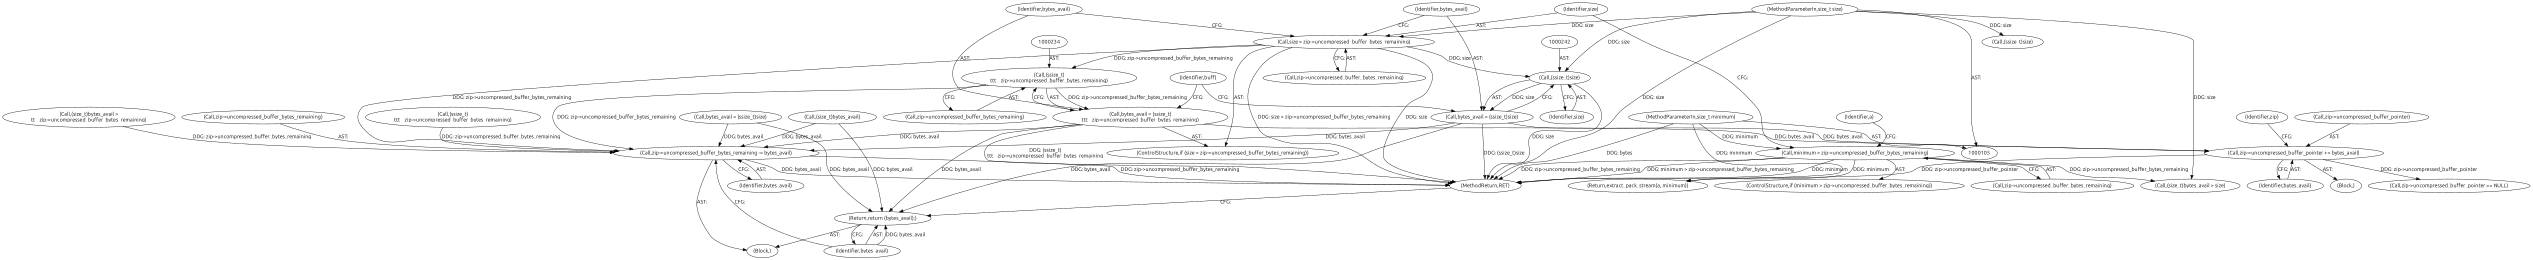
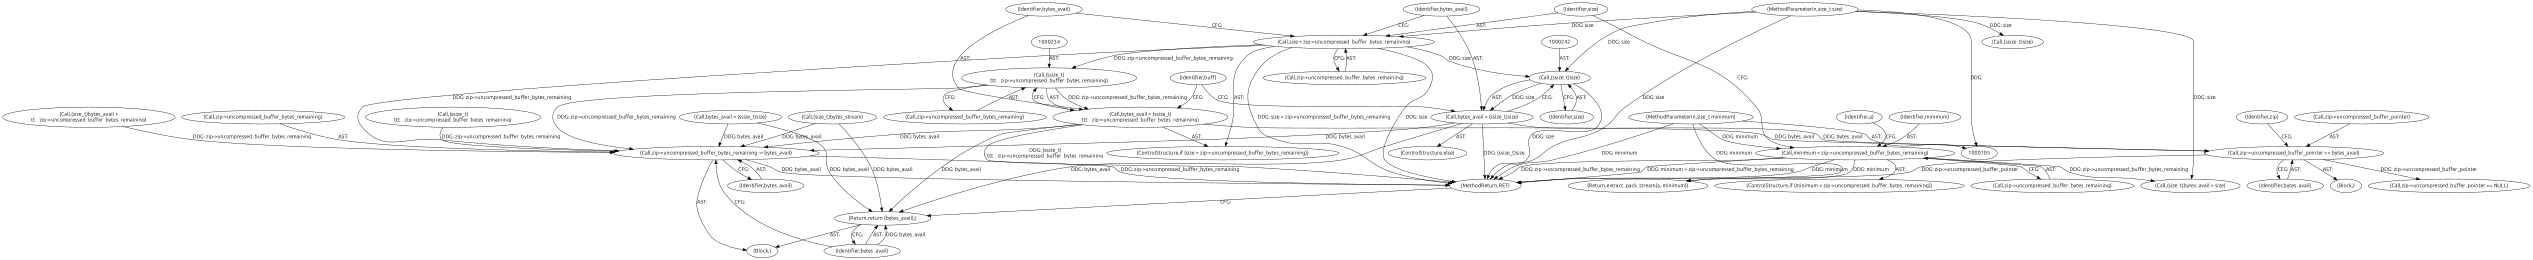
edge "(MethodParameterIn,size_t size)" -> "1000105": label "AST: " -> "DDG: "
node "(Call,(size_t)bytes_avail)": label "(Call,(size_t)bytes_avail)" -> "(Call,(size_t)bytes_stream)"
node "(Identifier,minimum)": added
node "(ControlStructure,else)": added
edge "(MethodParameterIn,size_t minimum)" -> "(MethodReturn,RET)": label "DDG: bytes" -> "DDG: minimum"
